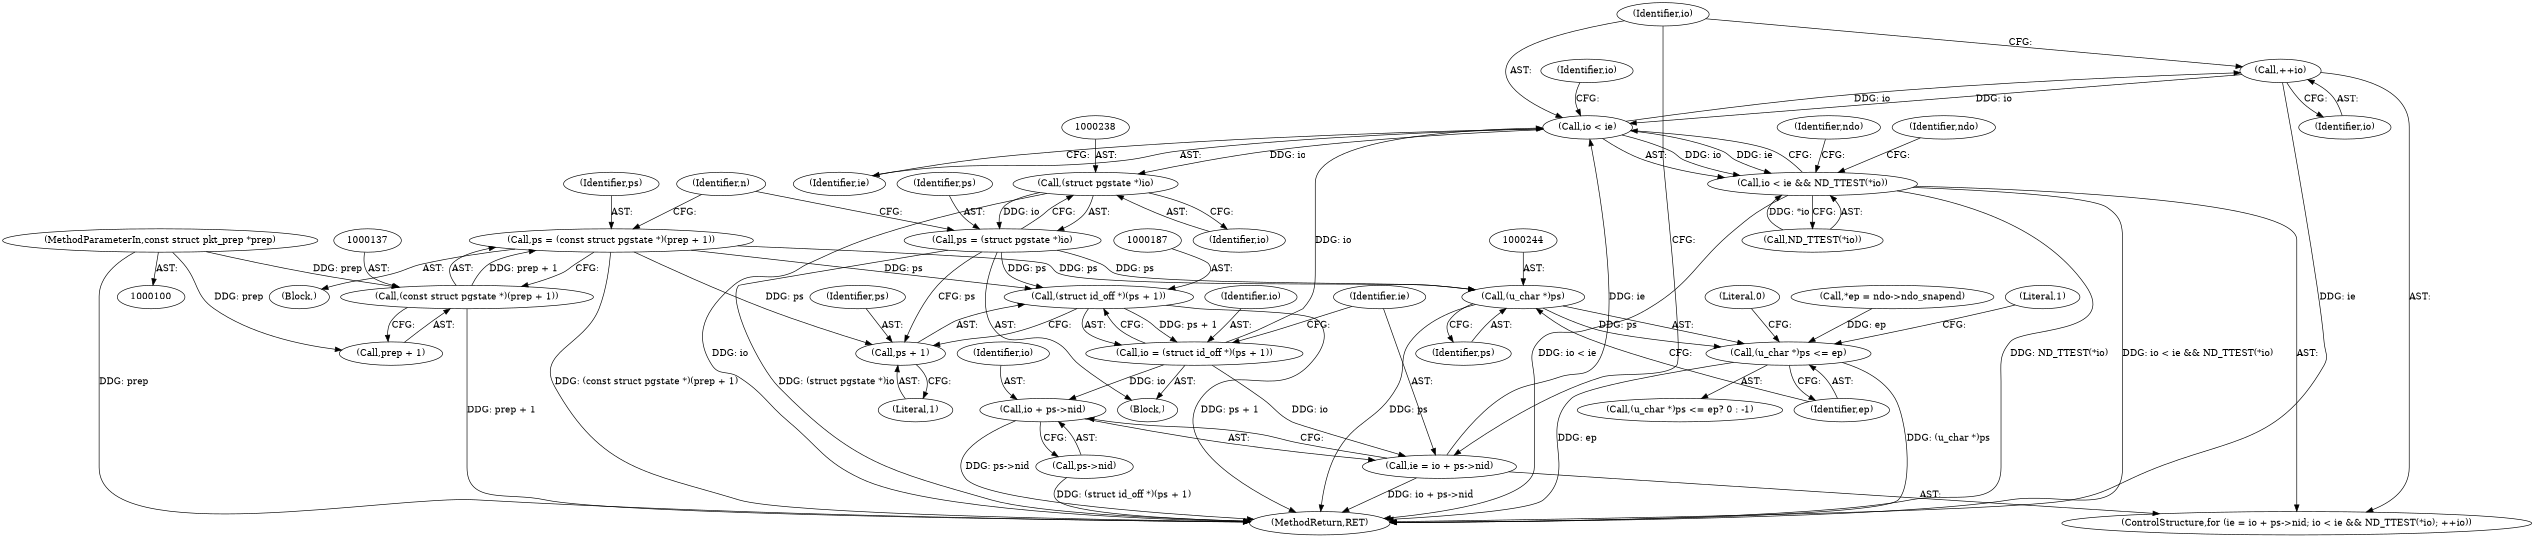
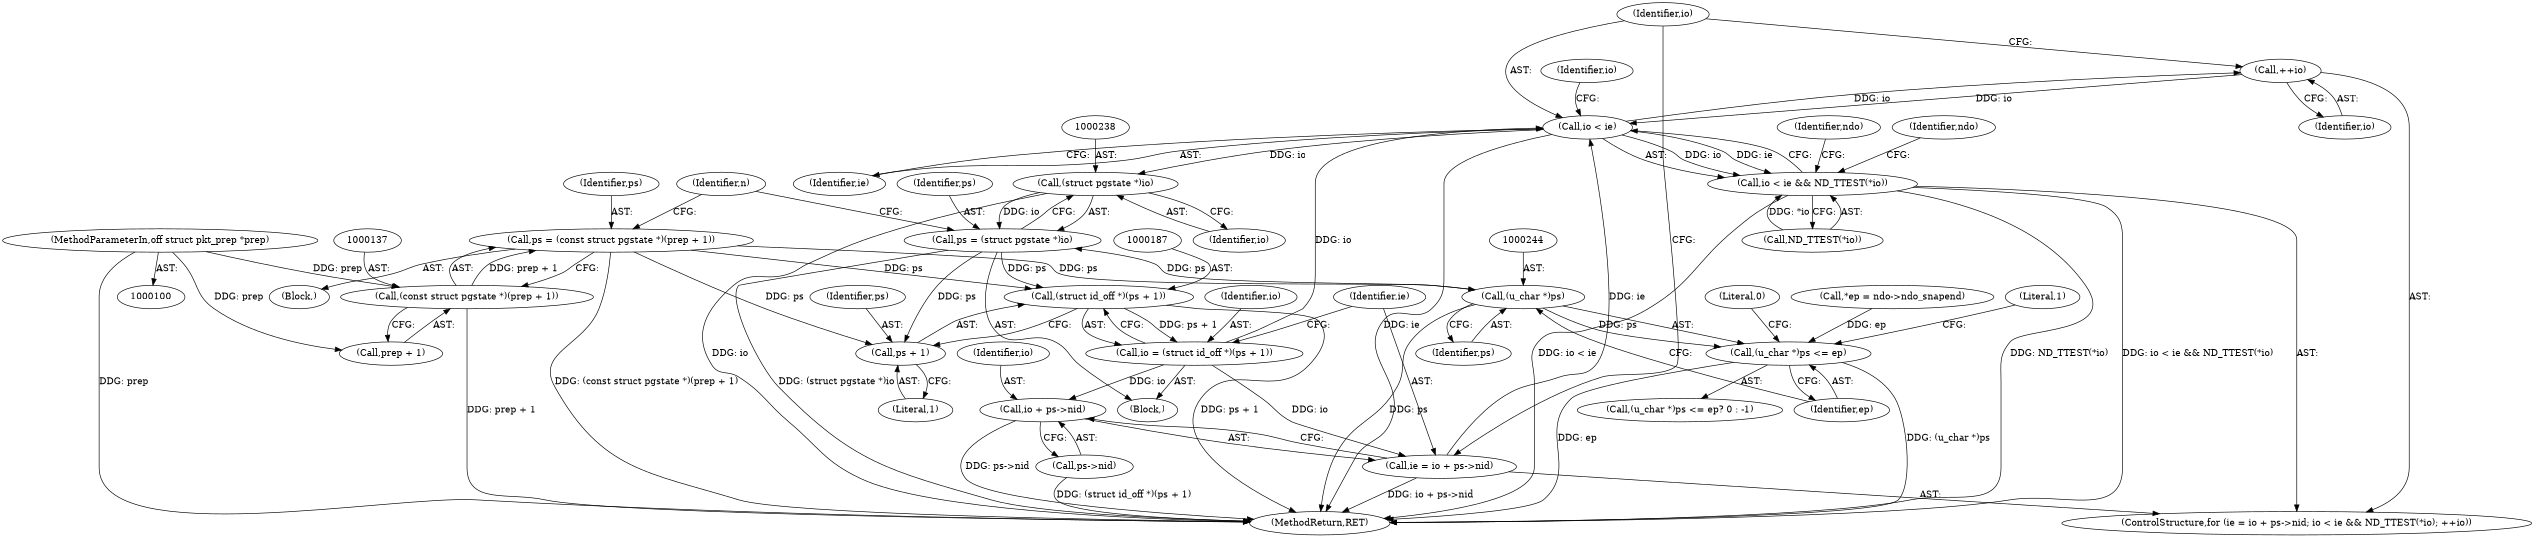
node "(MethodParameterIn,const struct pkt_prep *prep)": label "(MethodParameterIn,const struct pkt_prep *prep)" -> "(MethodParameterIn,off struct pkt_prep *prep)"
edge "(Call,ps = (struct pgstate *)io)" -> "(Call,(u_char *)ps)": reversed
edge "(Call,ps = (struct pgstate *)io)" -> "(Call,ps + 1)": label "CFG: ps" -> "DDG: ps"
edge "(Call,++io)" -> "(MethodReturn,RET)": now "(Call,io < ie)" -> "(MethodReturn,RET)"
